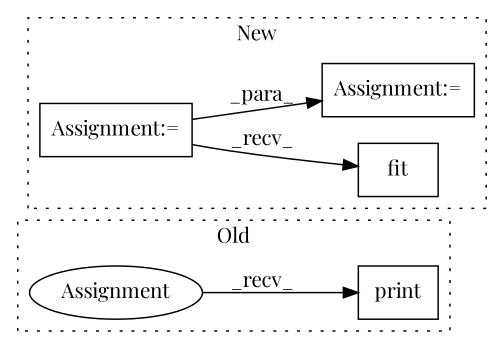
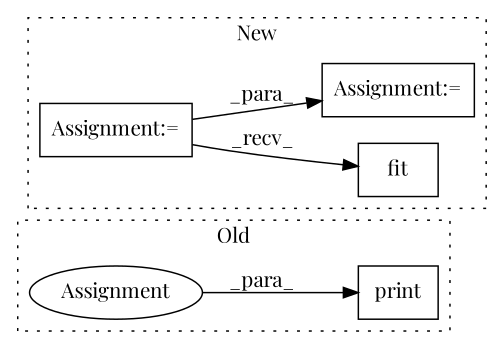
edge "Assignment" -> "print": label "_recv_" -> "_para_"
